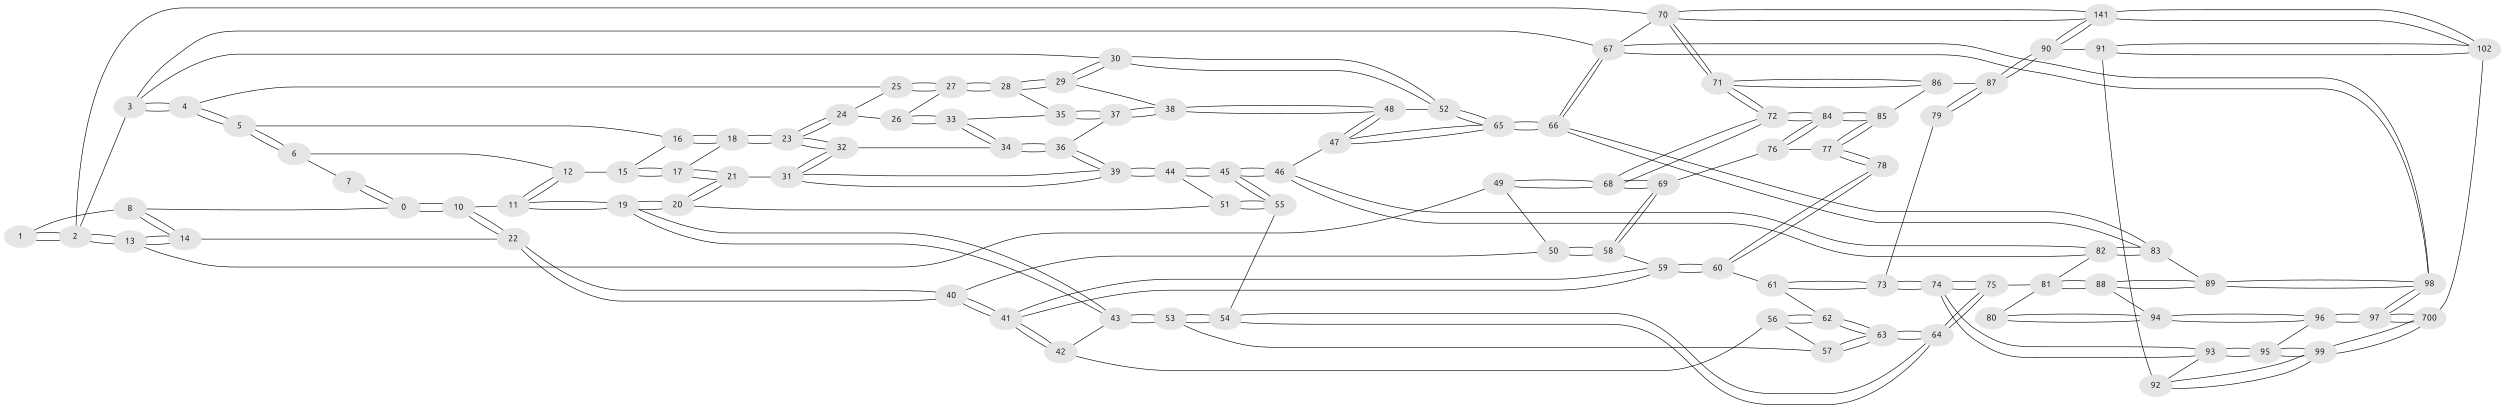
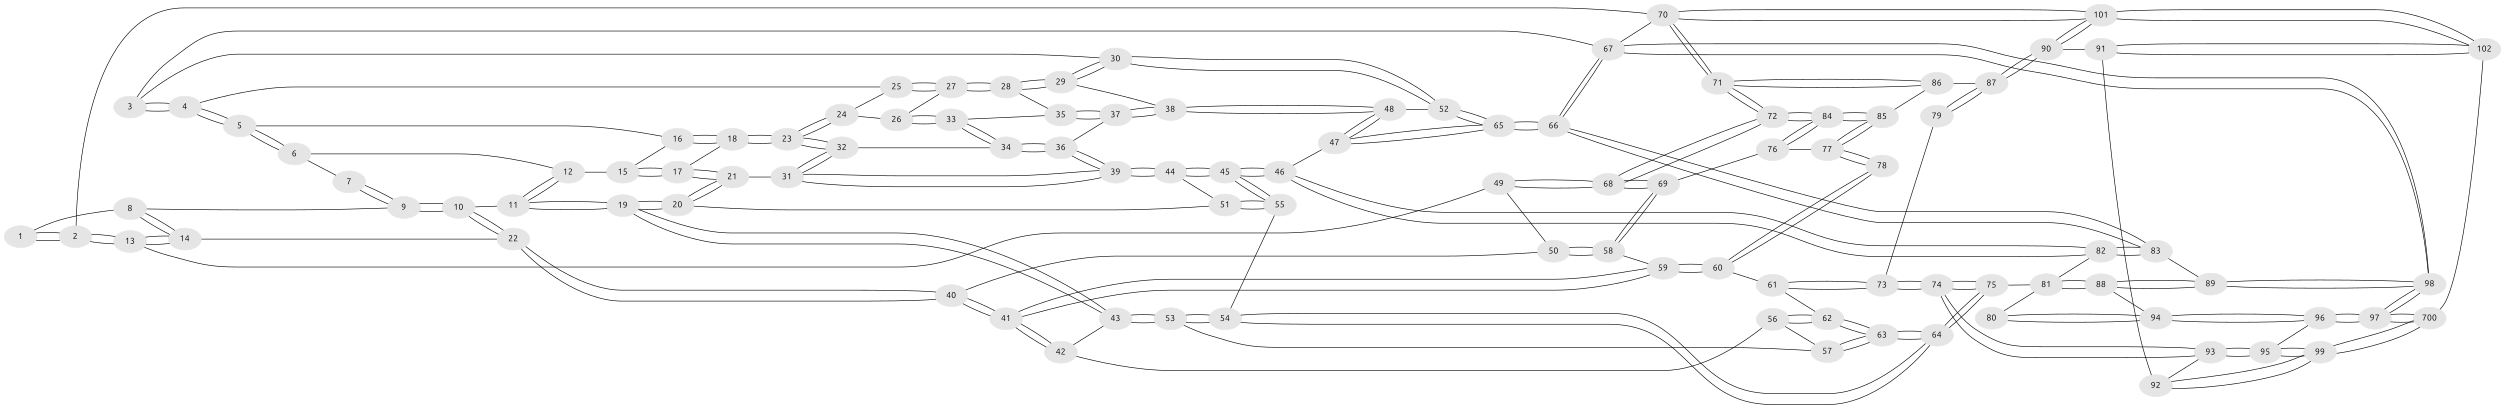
node "141": label "141" -> "101"
edge "3" -- "2": removed
node "0": label "0" -> "9"
